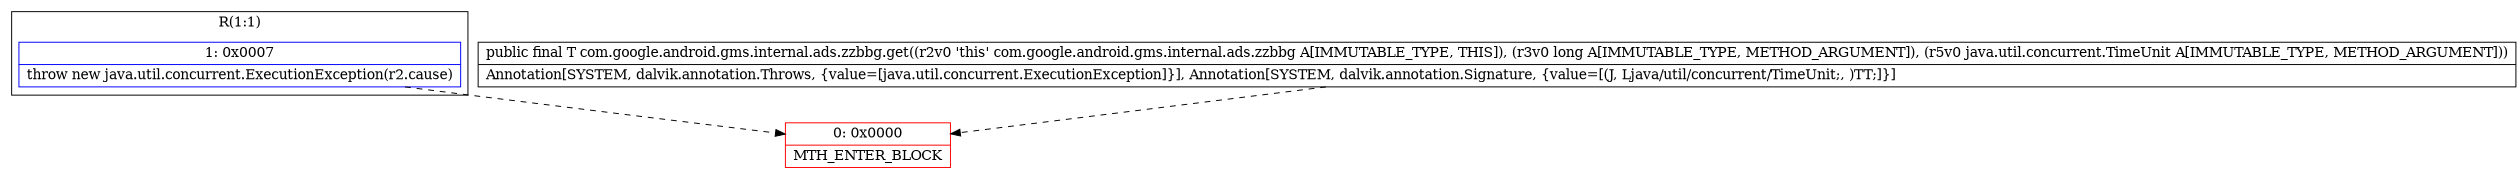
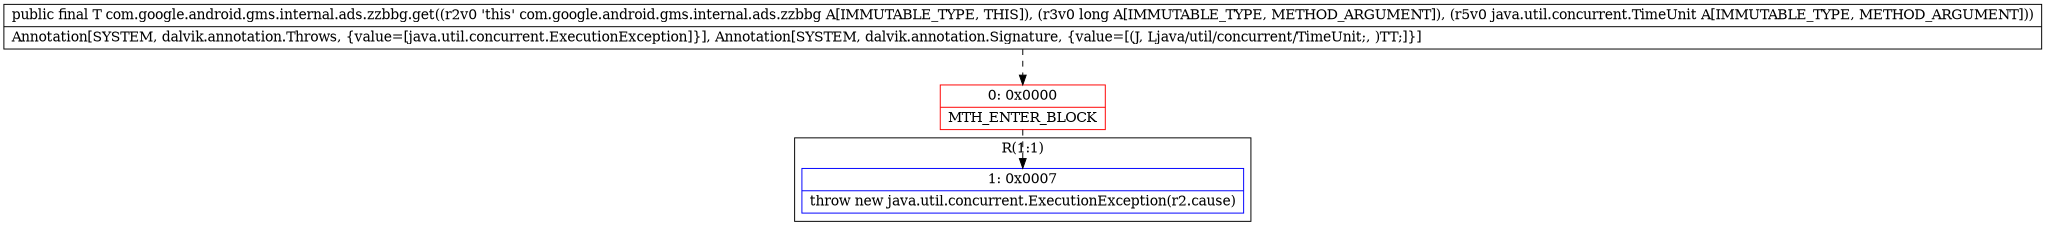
edge "1: 0x0007" -> "0: 0x0000": reversed
